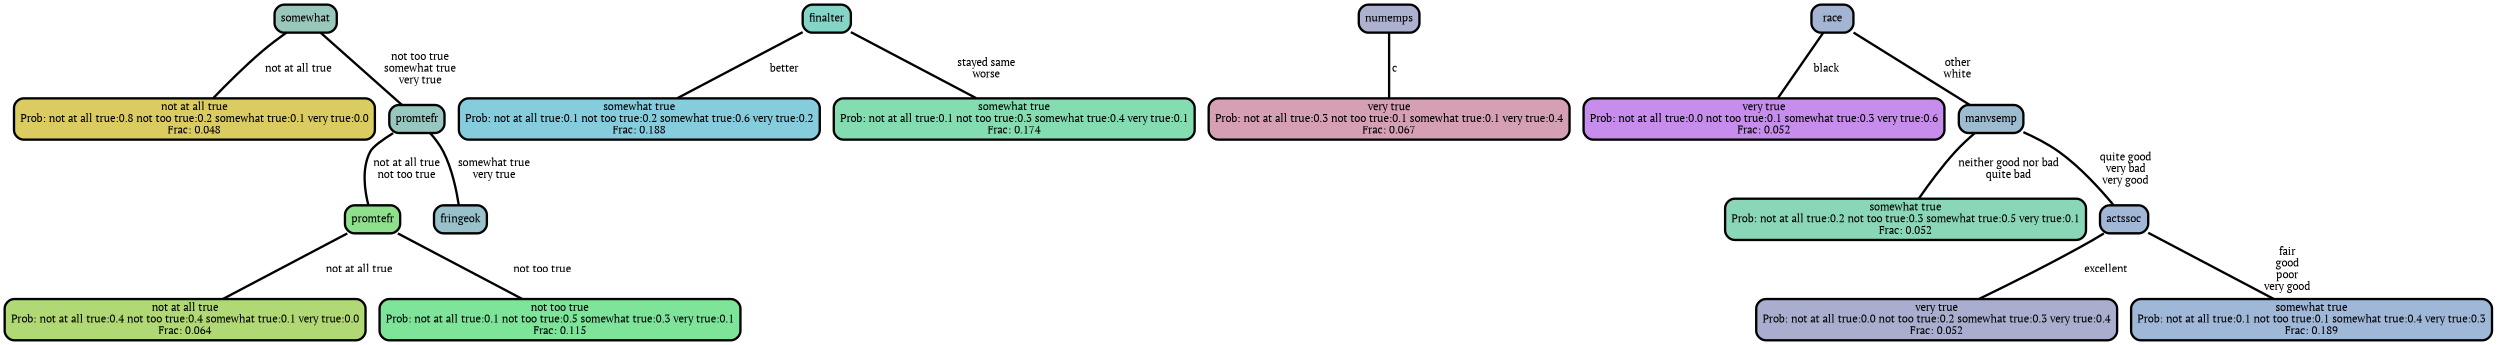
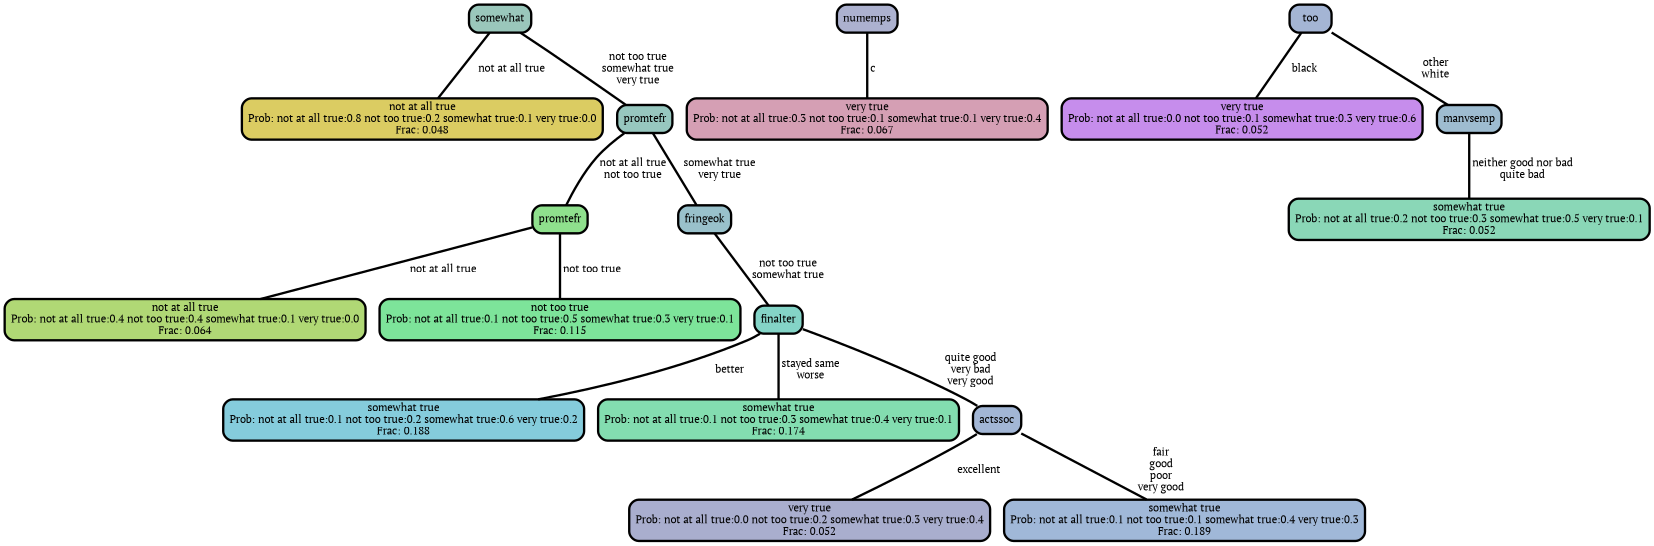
node "race": label "race" -> "too"
edge "manvsemp" -- "actssoc": now "finalter" -- "actssoc"
edge "fringeok" -- "finalter": added, label "not too true somewhat true"
